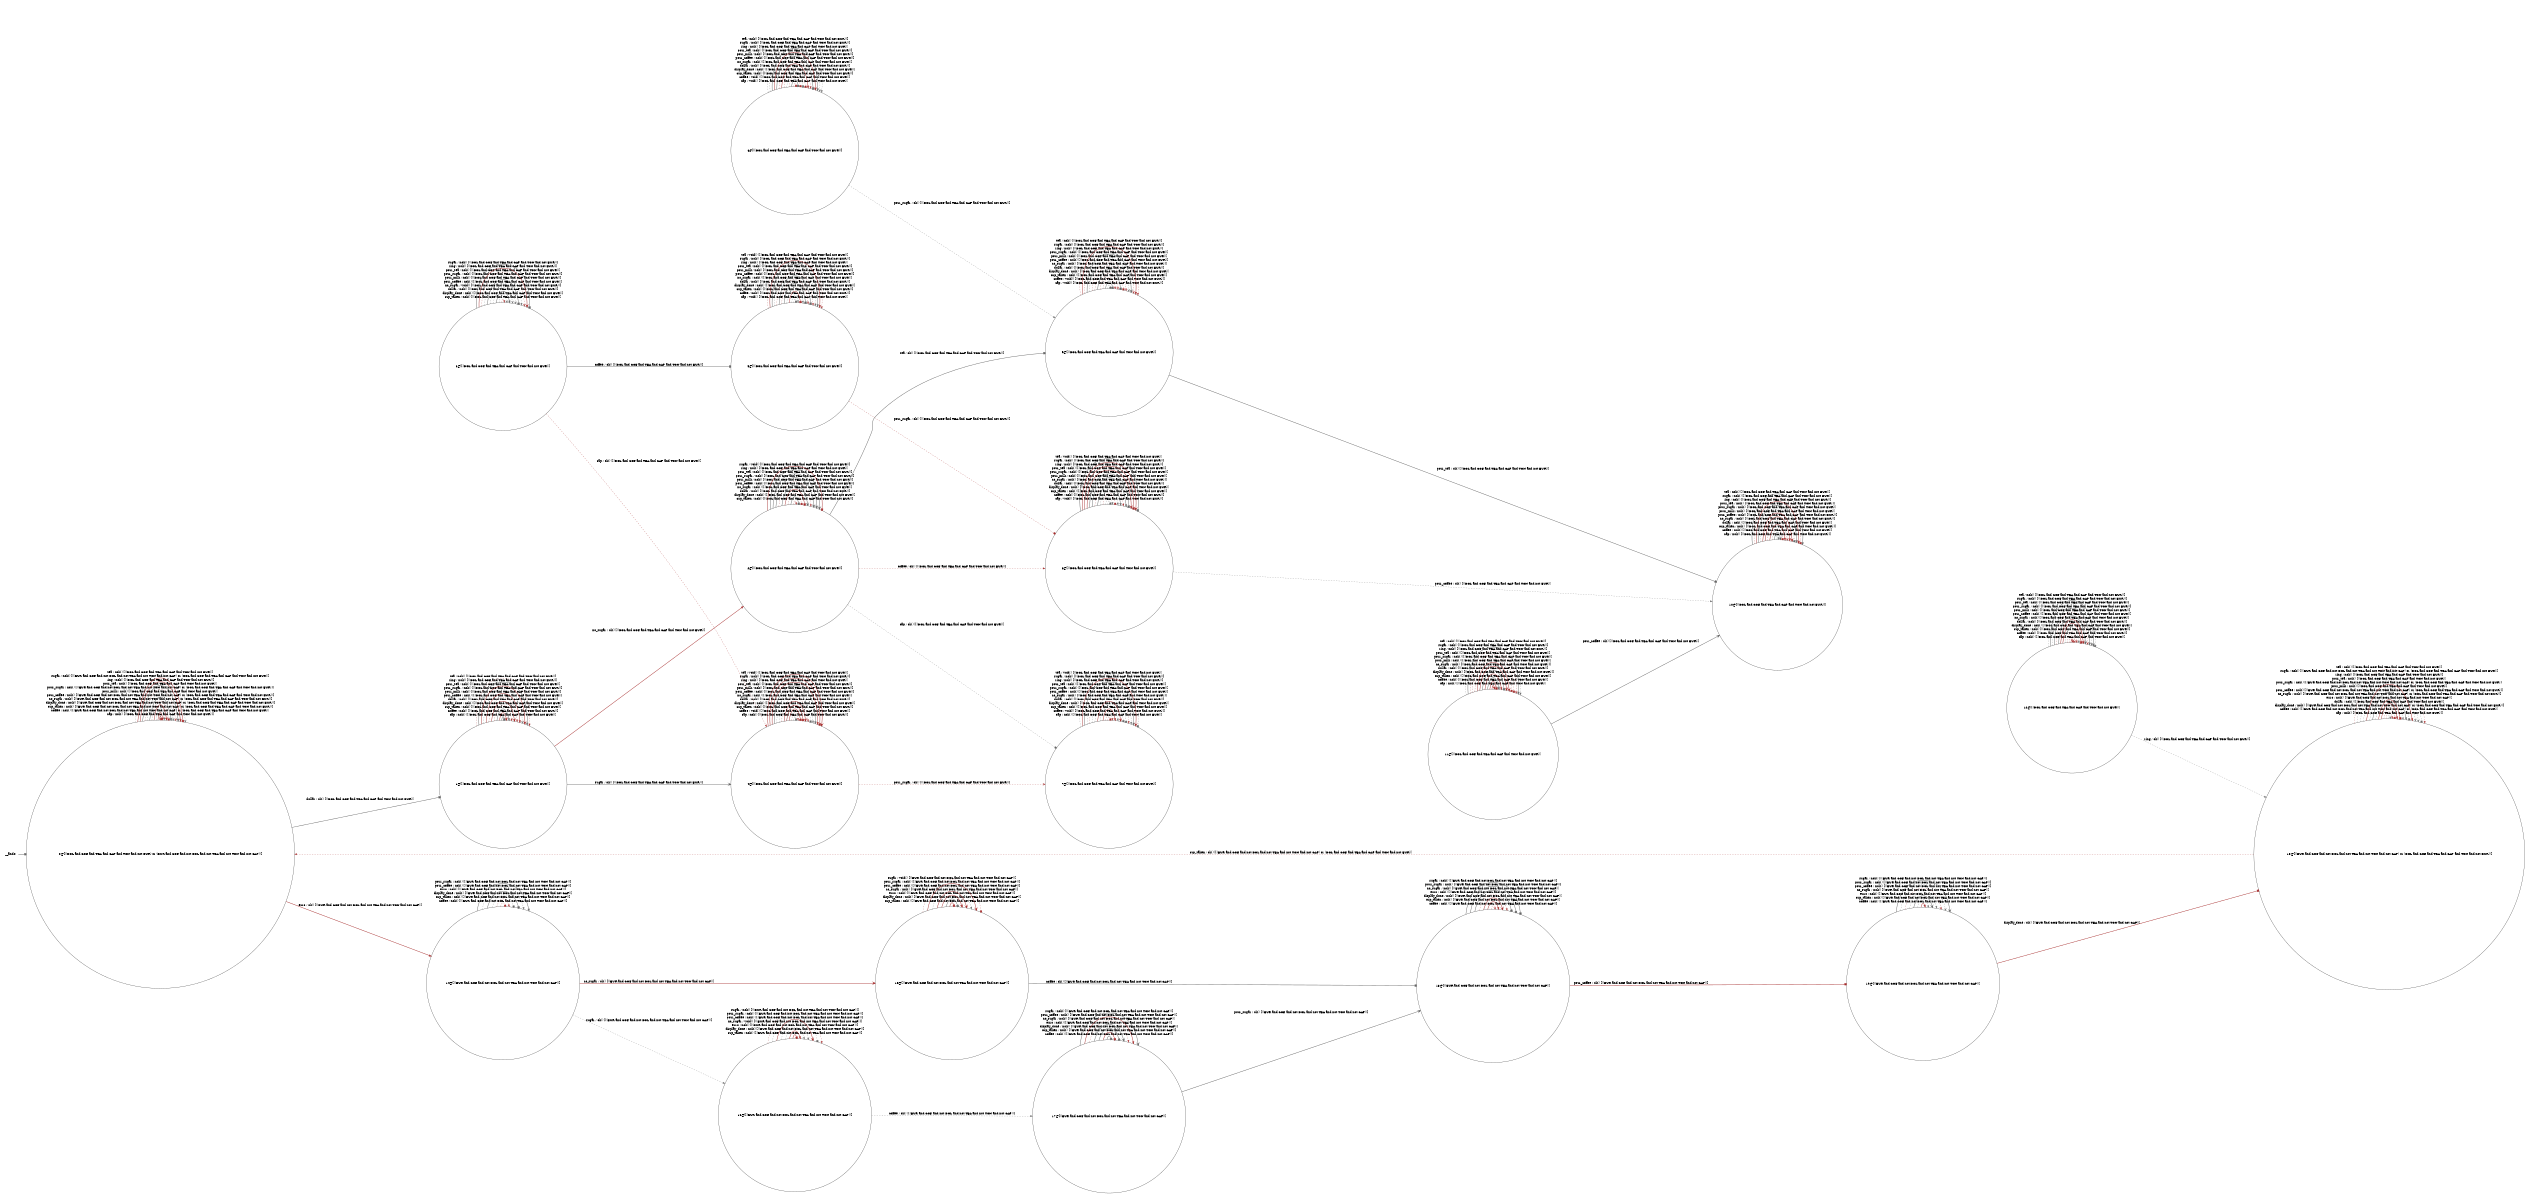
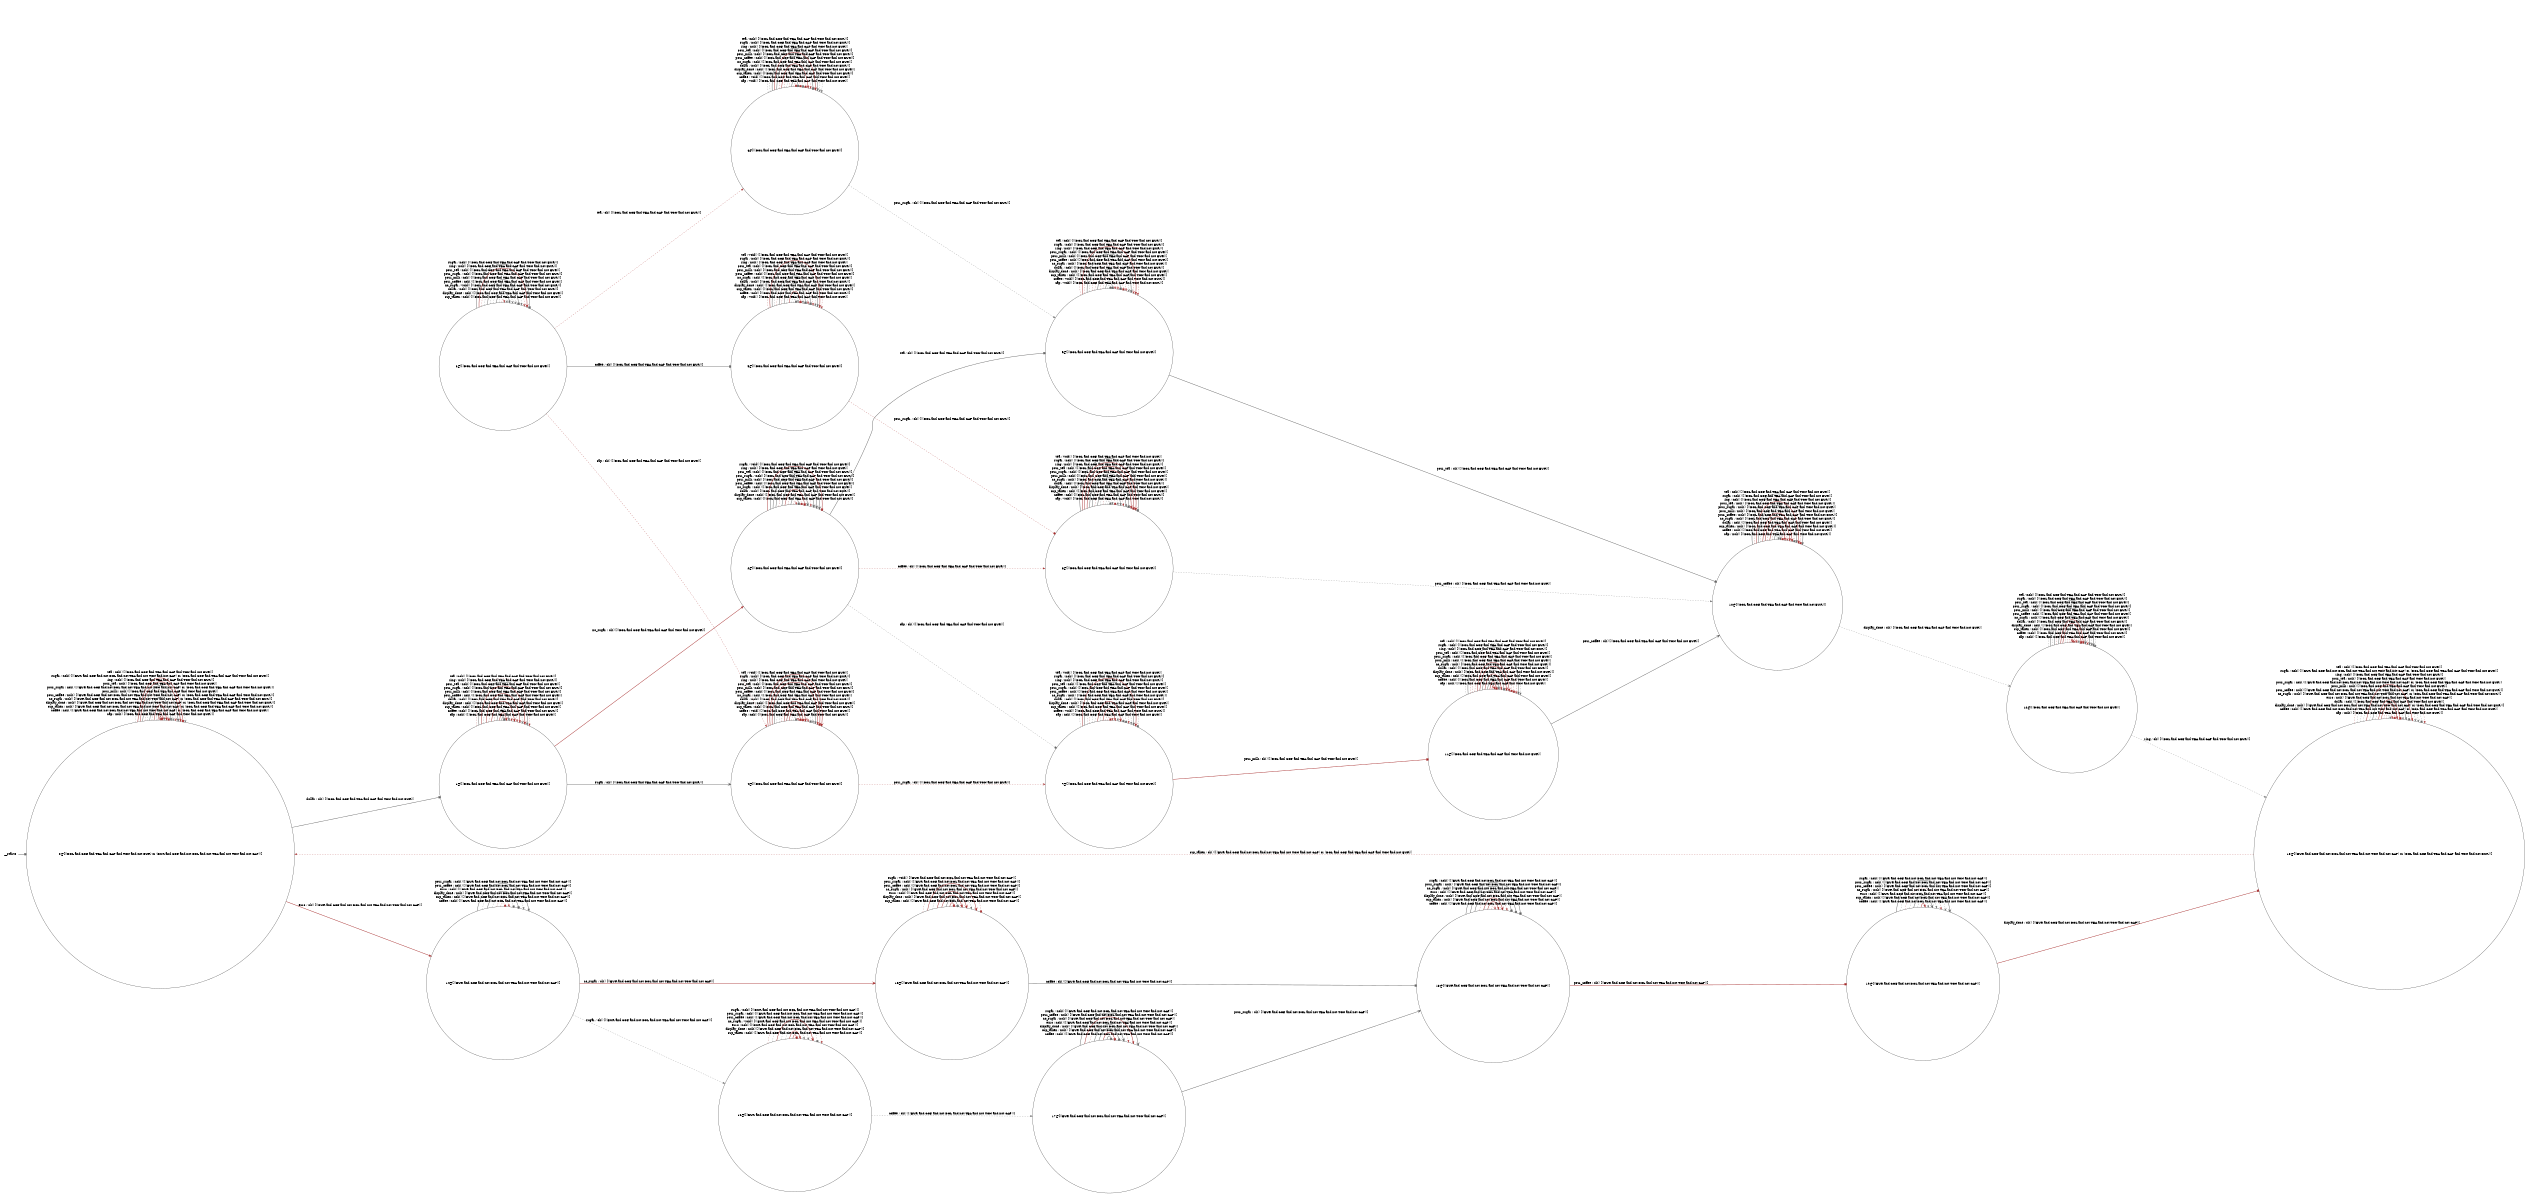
edge "3@[((DOL and COF and TEA and CAP and TON and not EUR))]" -> "6@[((DOL and COF and TEA and CAP and TON and not EUR))]": added, label "tea / ok() [((DOL and COF and TEA and CAP and TON and not EUR))]"
edge "10@[((DOL and COF and TEA and CAP and TON and not EUR))]" -> "12@[((DOL and COF and TEA and CAP and TON and not EUR))]": added, label "display_done / ok() [((DOL and COF and TEA and CAP and TON and not EUR))]"
edge "7@[((DOL and COF and TEA and CAP and TON and not EUR))]" -> "11@[((DOL and COF and TEA and CAP and TON and not EUR))]": added, label "pour_milk / ok() [((DOL and COF and TEA and CAP and TON and not EUR))]"
node "__and0": label "__and0" -> "__start0"
